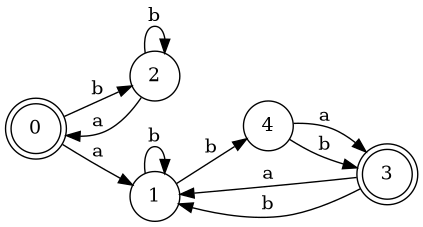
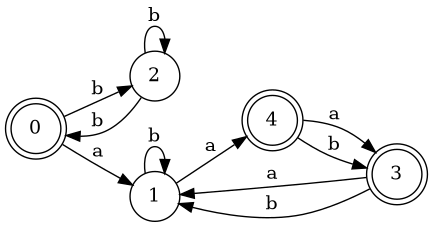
edge "2" -> "0": label "a" -> "b"
node "4": shape circle -> doublecircle
edge "1" -> "4": label "b" -> "a"
